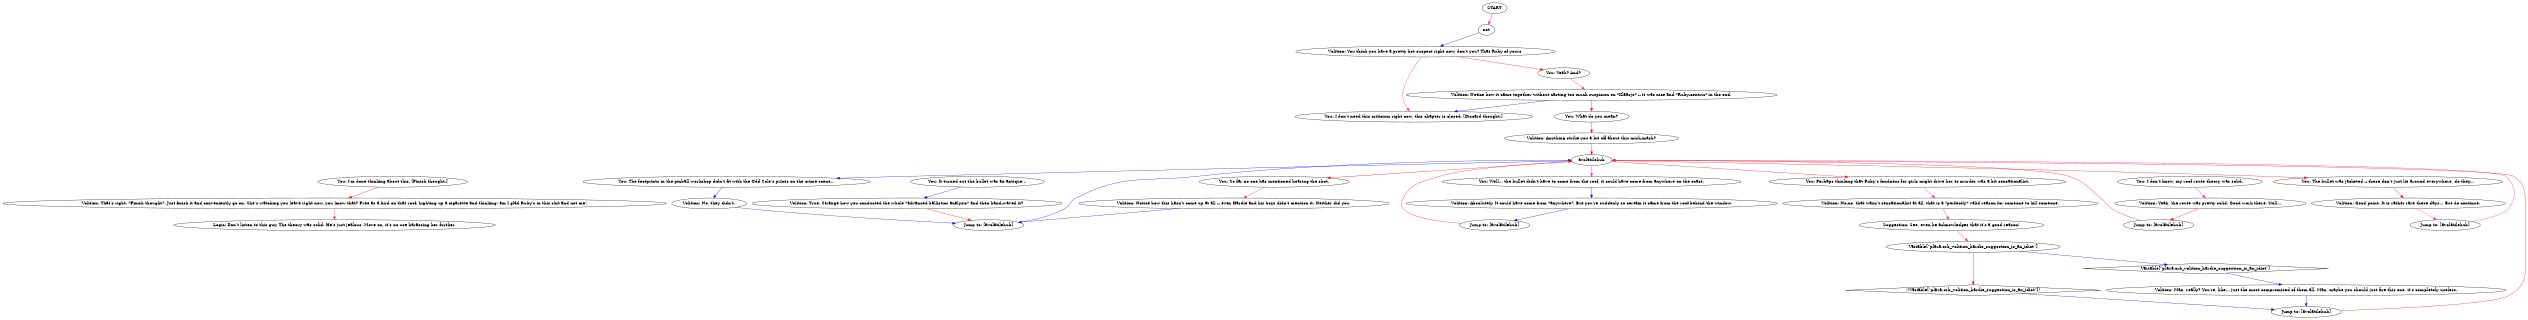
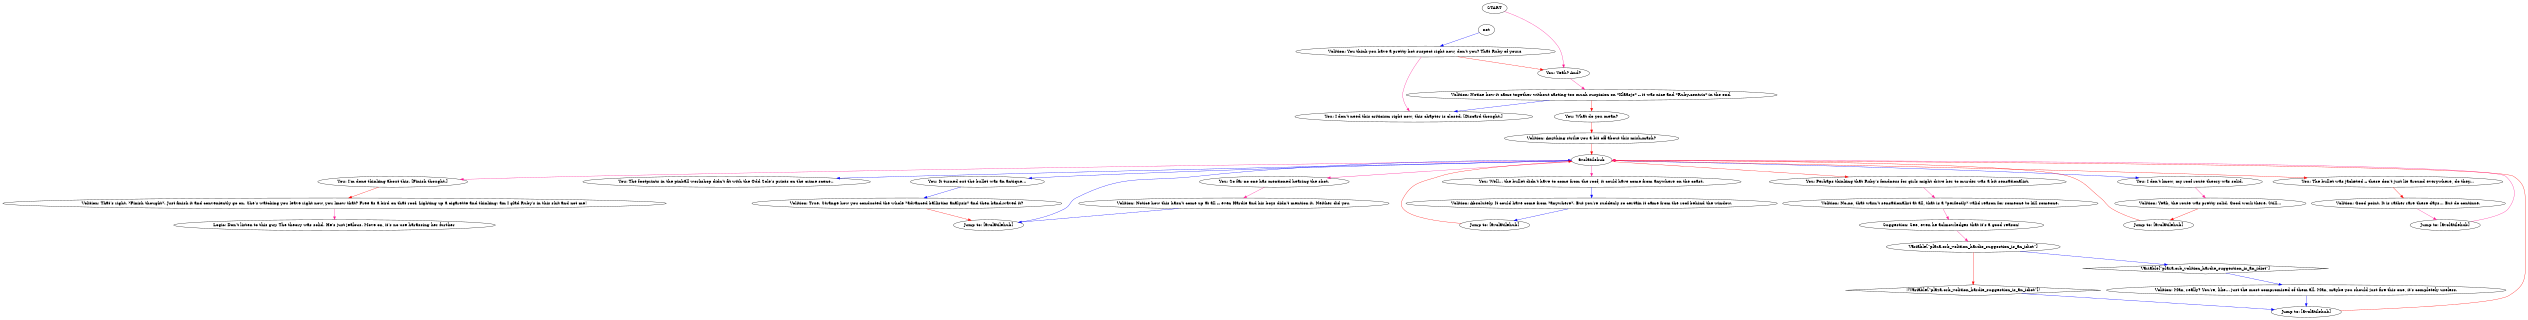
edge "START" -> "not": now "START" -> "You: Yeah? And?"
edge "avolatilehub" -> "You: I'm done thinking about this. [Finish thought.]": added
edge "avolatilehub" -> "You: I don't know, my roof route theory was solid.": added
edge "avolatilehub" -> "You: So far no one has mentioned hearing the shot.": color red -> deeppink
edge "avolatilehub" -> "You: It turned out the bullet was an antique...": added
node "Volition: No, they didn't.": removed
